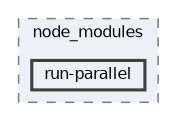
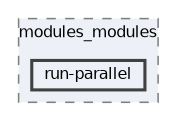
cluster "node_modules": label "node_modules" -> "modules_modules"
